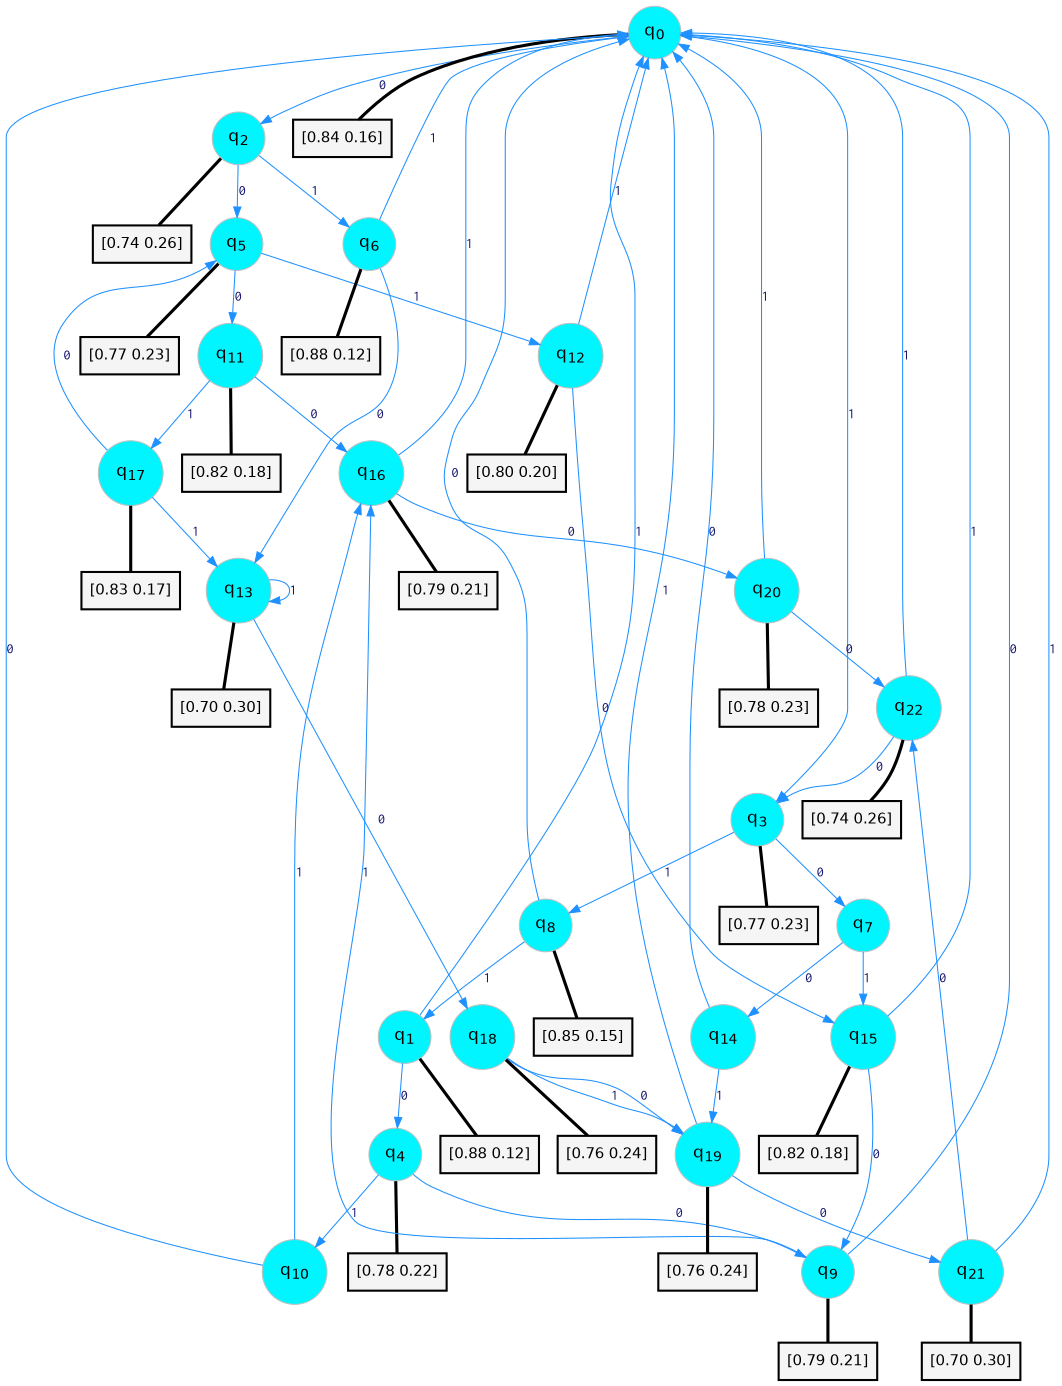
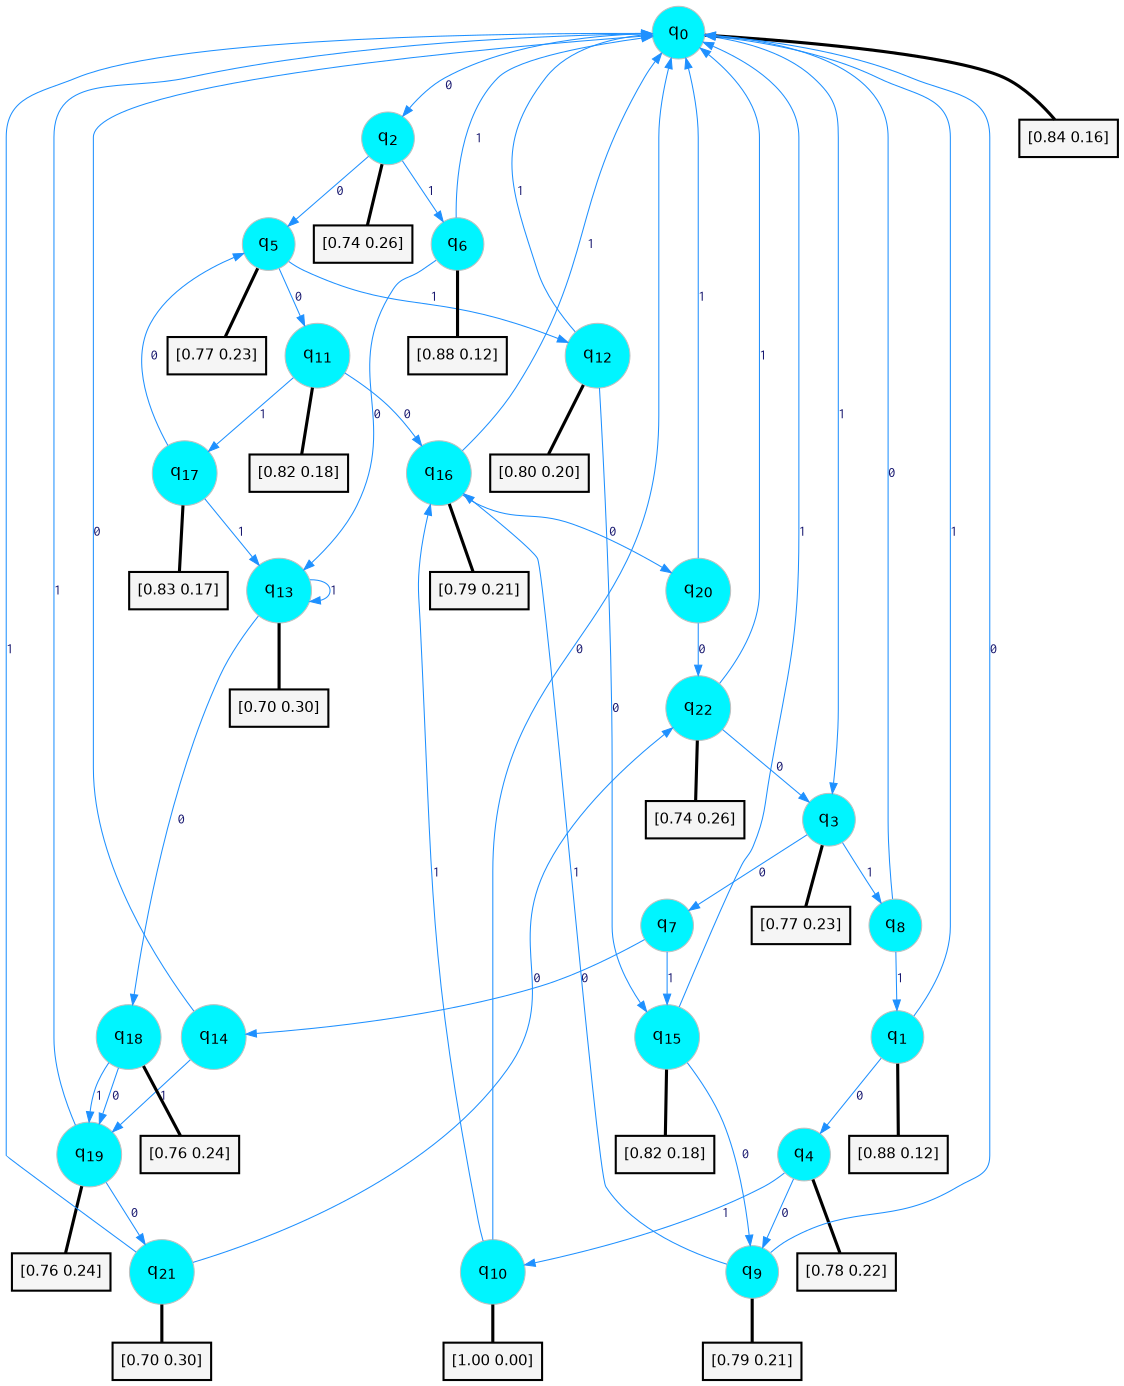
node "[0.78 0.23]": removed
node "[0.85 0.15]": removed
node "[1.00 0.00]": added
